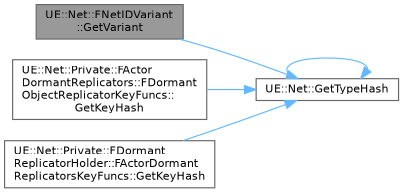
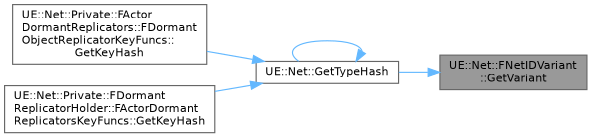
edge "UE::Net::FNetIDVariant ::GetVariant" -> "UE::Net::GetTypeHash": reversed
